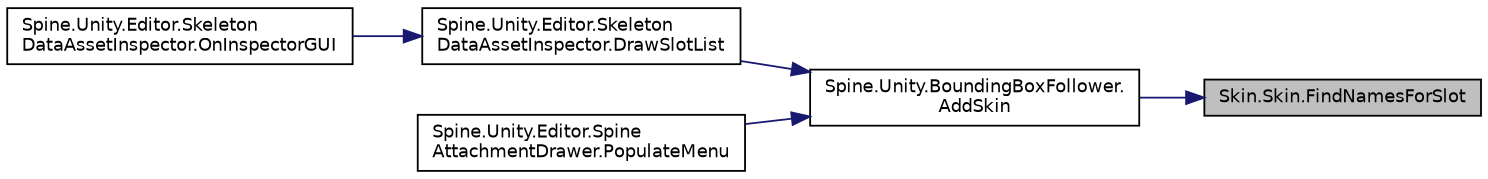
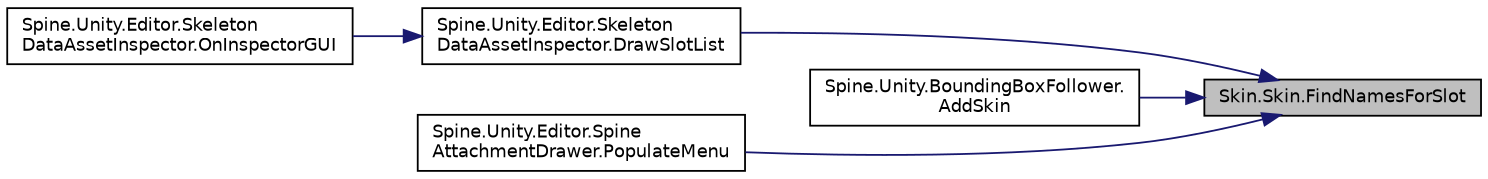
edge "Spine.Unity.Editor.Skeleton DataAssetInspector.DrawSlotList" -> "Spine.Unity.BoundingBoxFollower. AddSkin": now "Spine.Unity.Editor.Skeleton DataAssetInspector.DrawSlotList" -> "Skin.Skin.FindNamesForSlot"
edge "Spine.Unity.Editor.Spine AttachmentDrawer.PopulateMenu" -> "Spine.Unity.BoundingBoxFollower. AddSkin": now "Spine.Unity.Editor.Spine AttachmentDrawer.PopulateMenu" -> "Skin.Skin.FindNamesForSlot"
